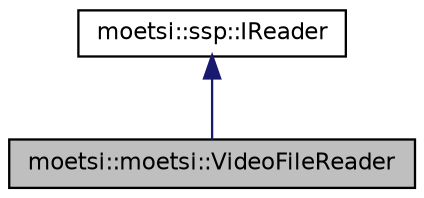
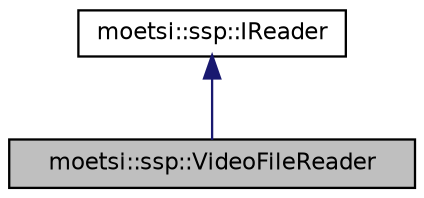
node "moetsi::moetsi::VideoFileReader": label "moetsi::moetsi::VideoFileReader" -> "moetsi::ssp::VideoFileReader"
